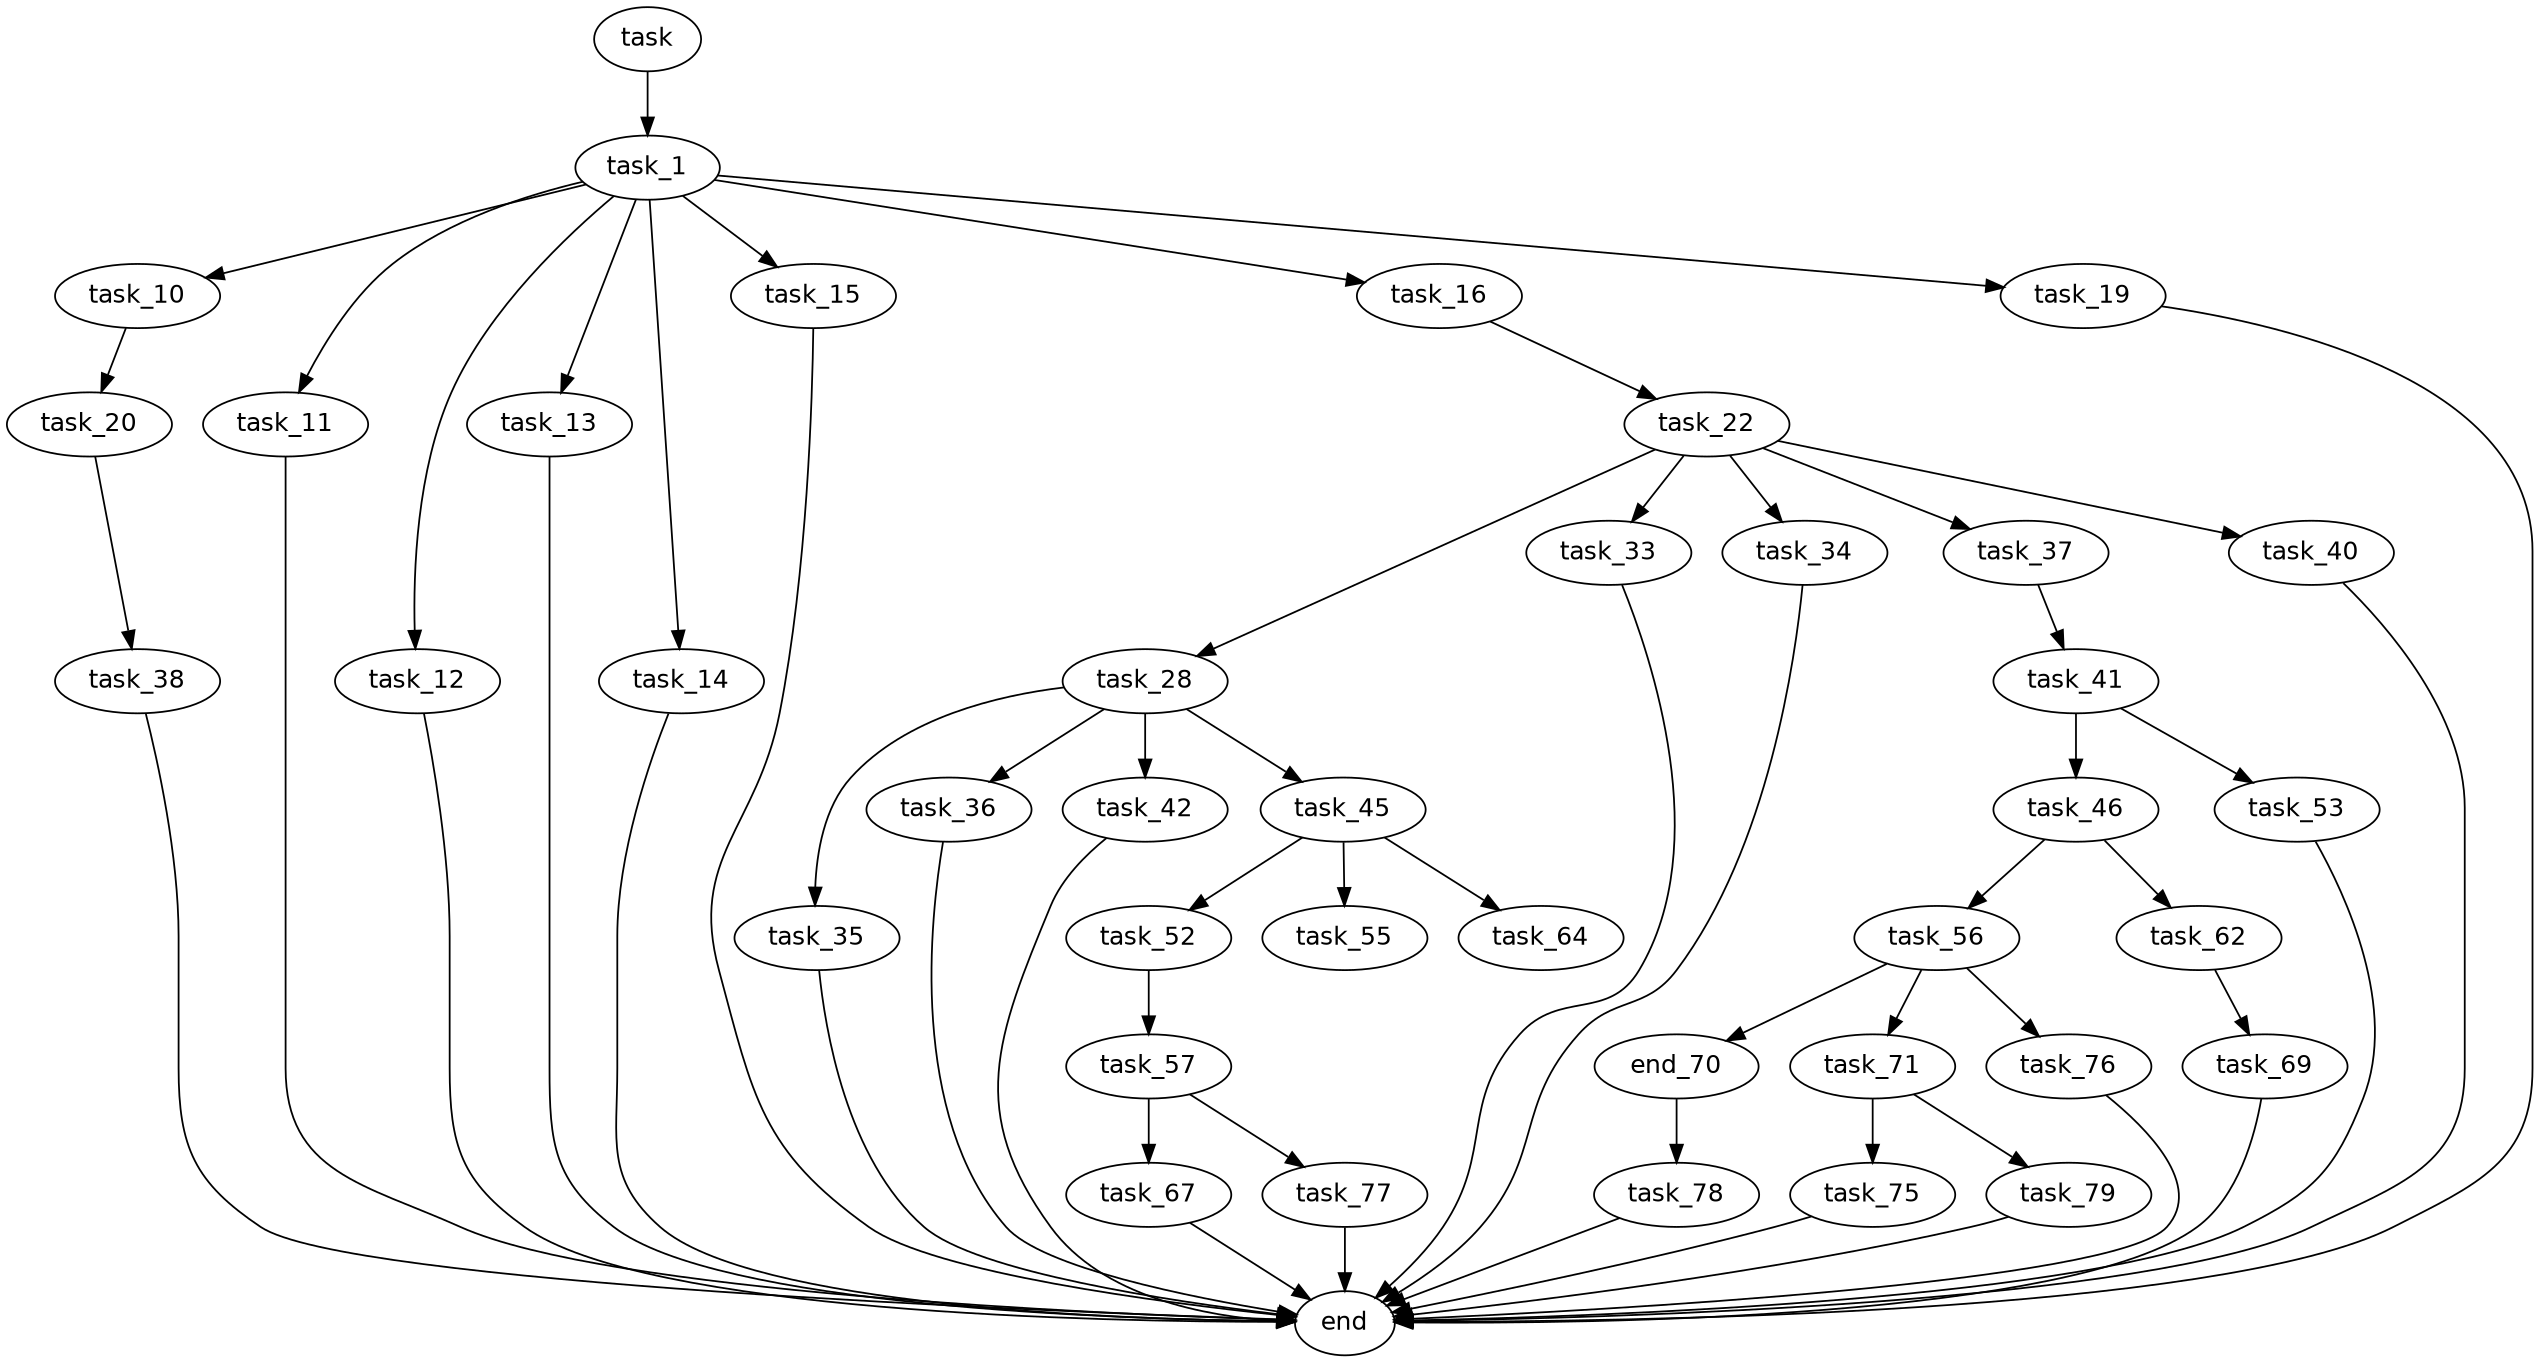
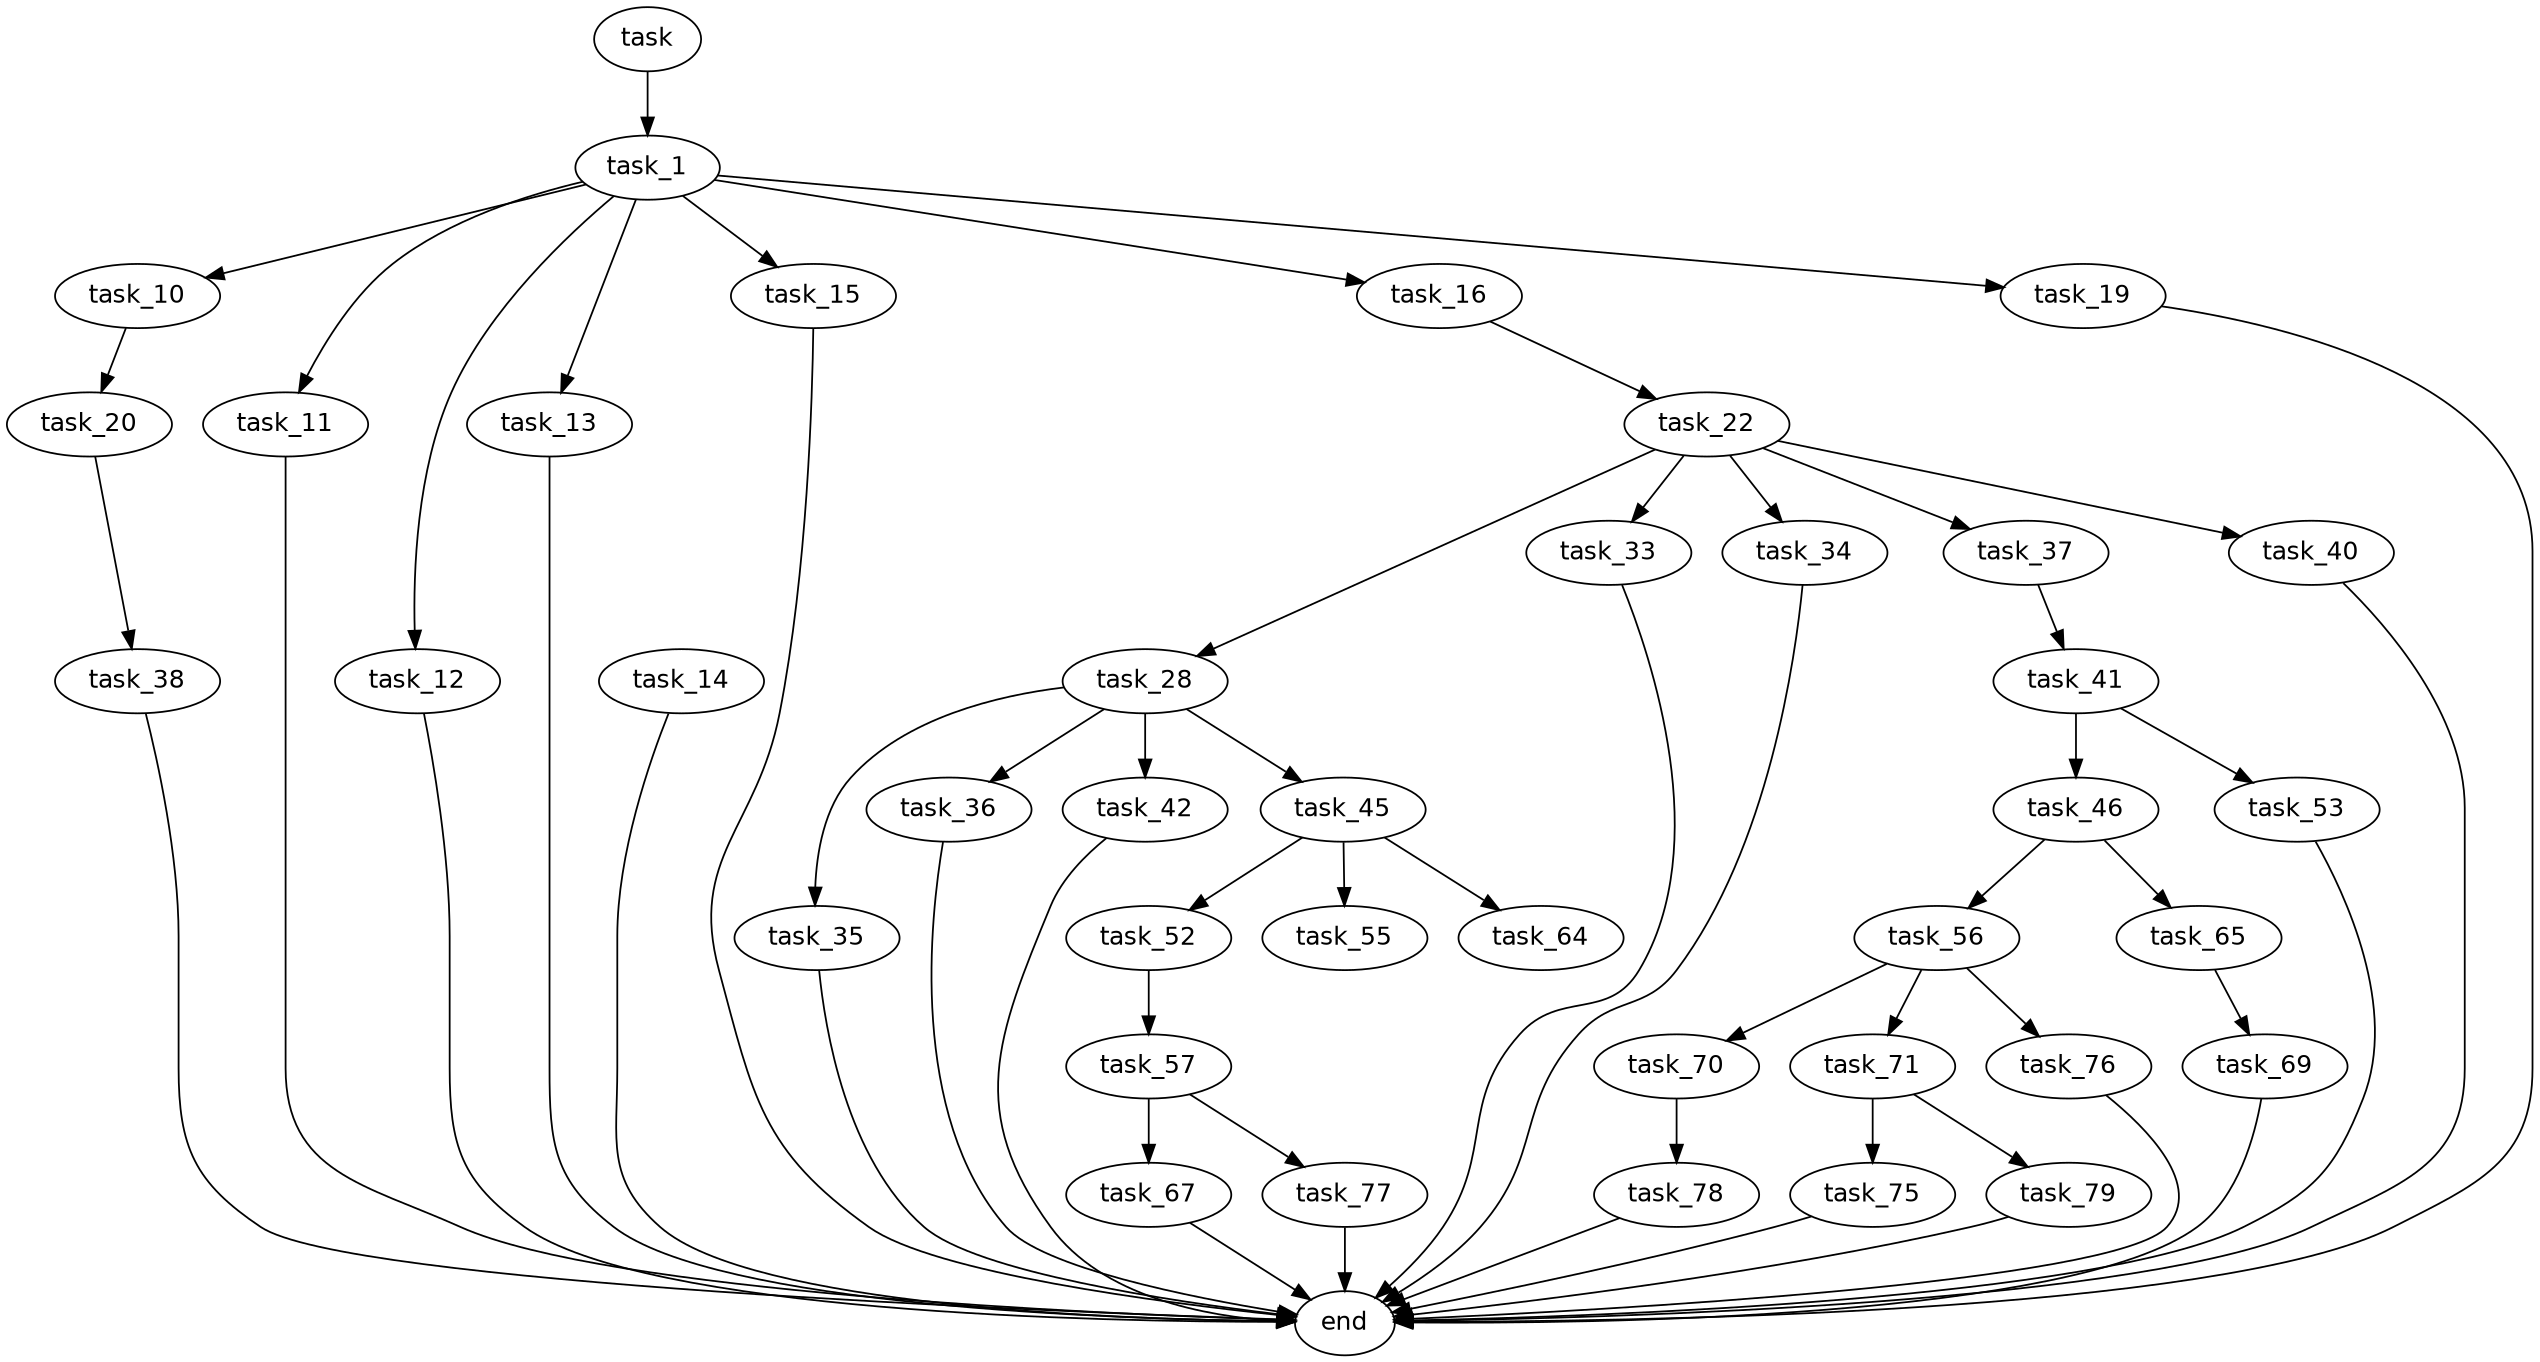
edge "task_1" -> "task_14": removed
node "task_62": label "task_62" -> "task_65"
node "end_70": label "end_70" -> "task_70"
